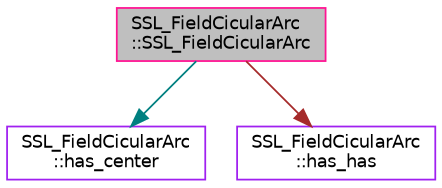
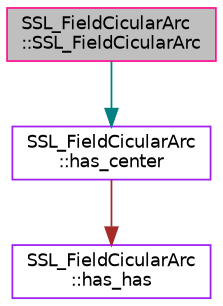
edge "SSL_FieldCicularArc ::SSL_FieldCicularArc" -> "SSL_FieldCicularArc ::has_has": now "SSL_FieldCicularArc ::has_center" -> "SSL_FieldCicularArc ::has_has"
